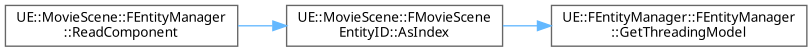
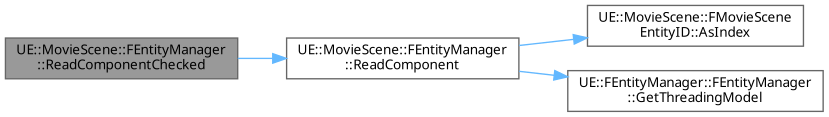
edge "UE::MovieScene::FMovieScene EntityID::AsIndex" -> "UE::FEntityManager::FEntityManager ::GetThreadingModel": now "UE::MovieScene::FEntityManager ::ReadComponent" -> "UE::FEntityManager::FEntityManager ::GetThreadingModel"
node "UE::MovieScene::FEntityManager ::ReadComponentChecked": added
